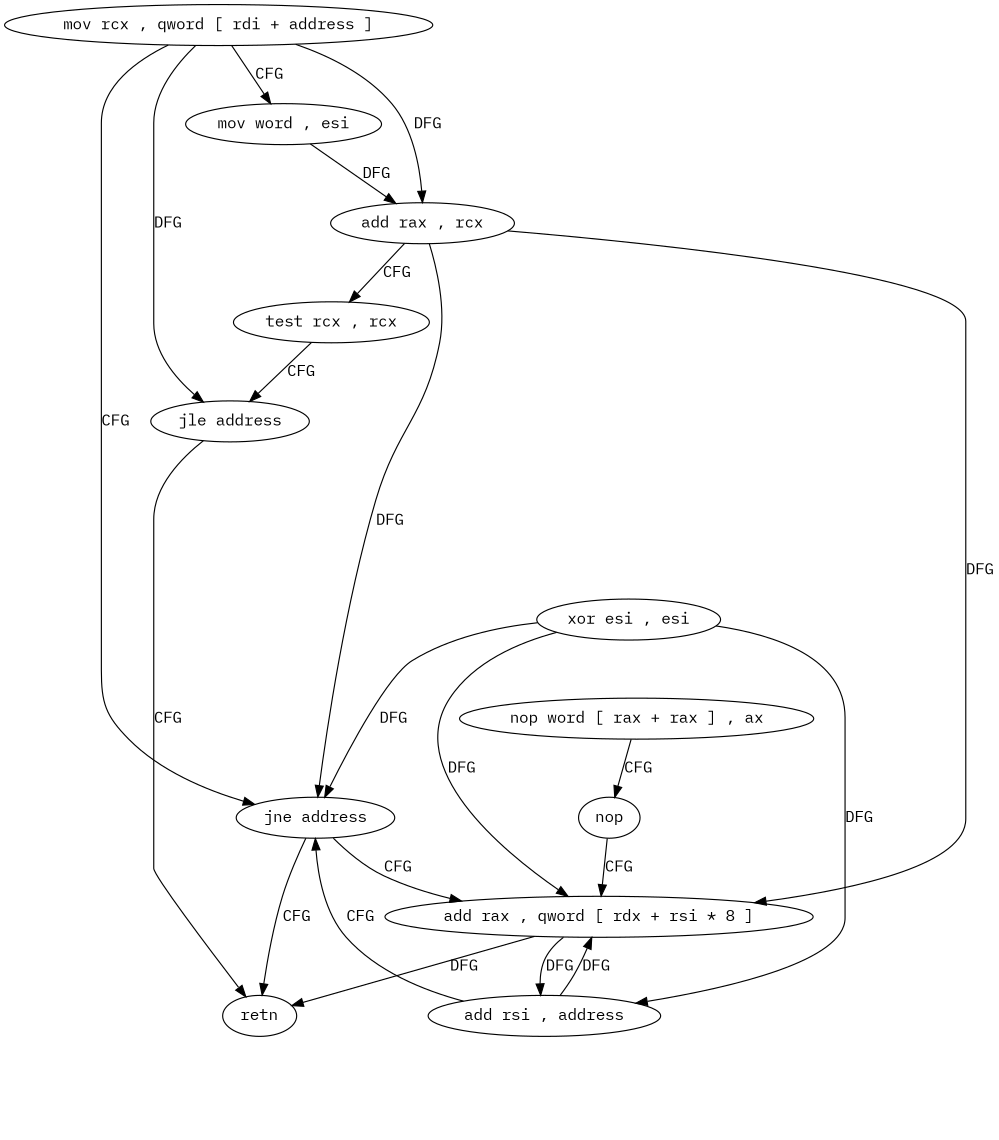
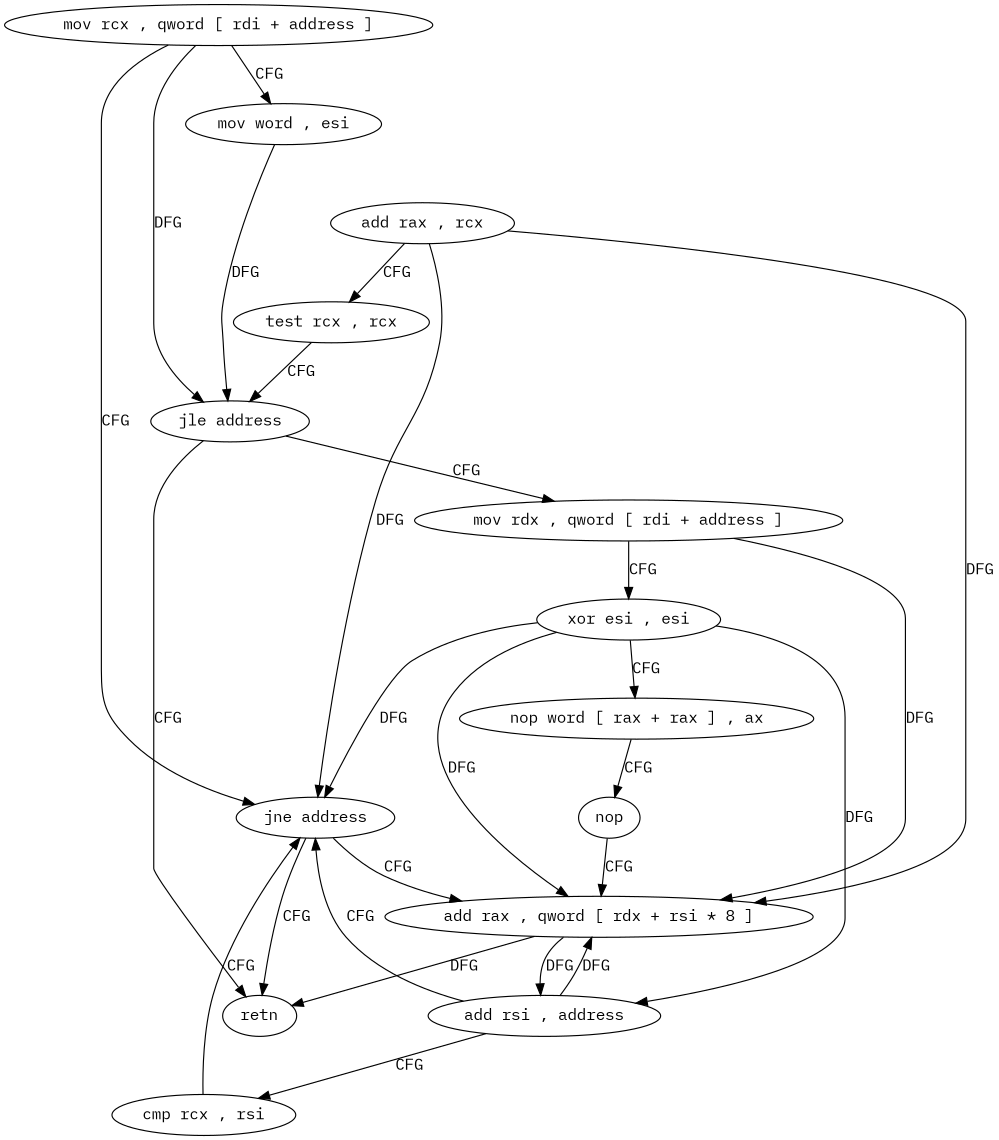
edge "mov rcx , qword [ rdi + address ]" -> "add rax , rcx": removed, label "DFG"
edge "mov word , esi" -> "add rax , rcx": now "mov word , esi" -> "jle address"
node "mov rdx , qword [ rdi + address ]": added
edge "xor esi , esi" -> "nop word [ rax + rax ] , ax": added, label "CFG"
node "cmp rcx , rsi": added
